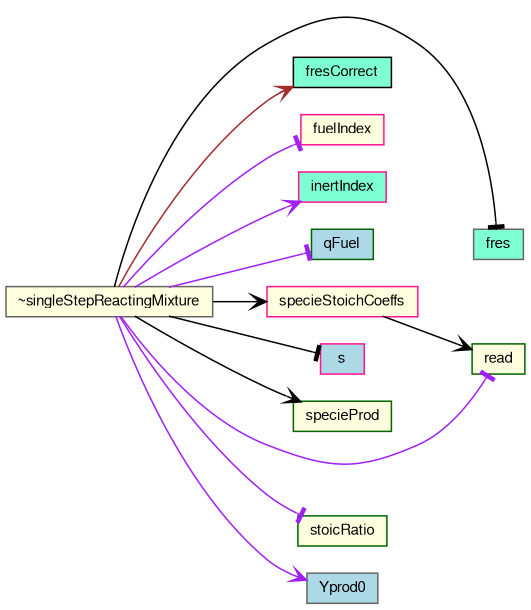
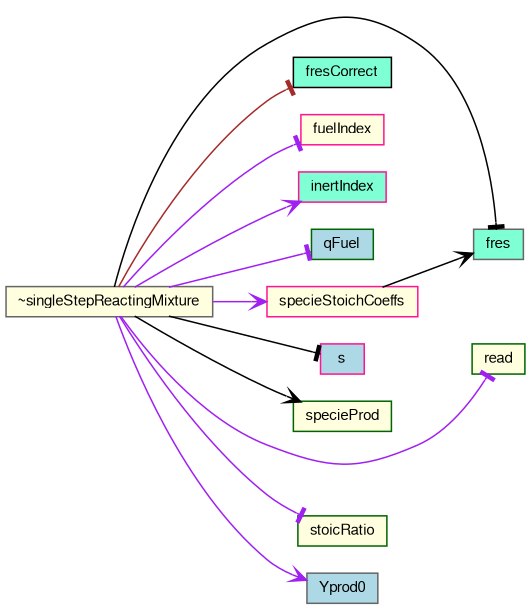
edge "~singleStepReactingMixture" -> "fresCorrect": arrowhead vee -> tee
edge "~singleStepReactingMixture" -> "specieStoichCoeffs": color black -> purple
edge "specieStoichCoeffs" -> "read": now "specieStoichCoeffs" -> "fres"
